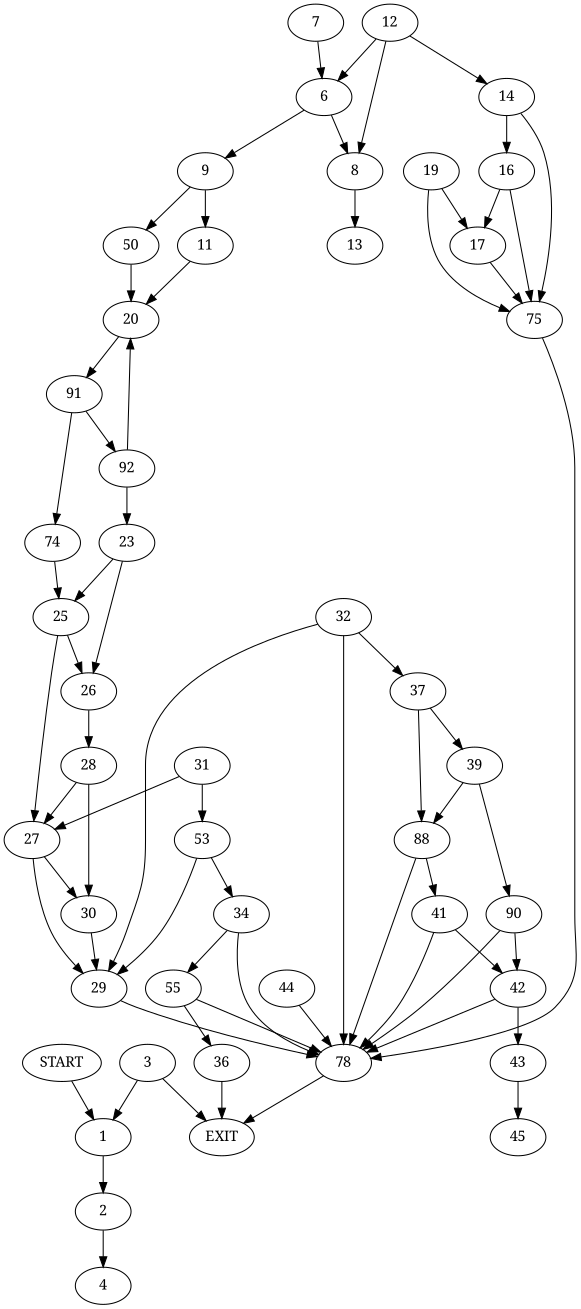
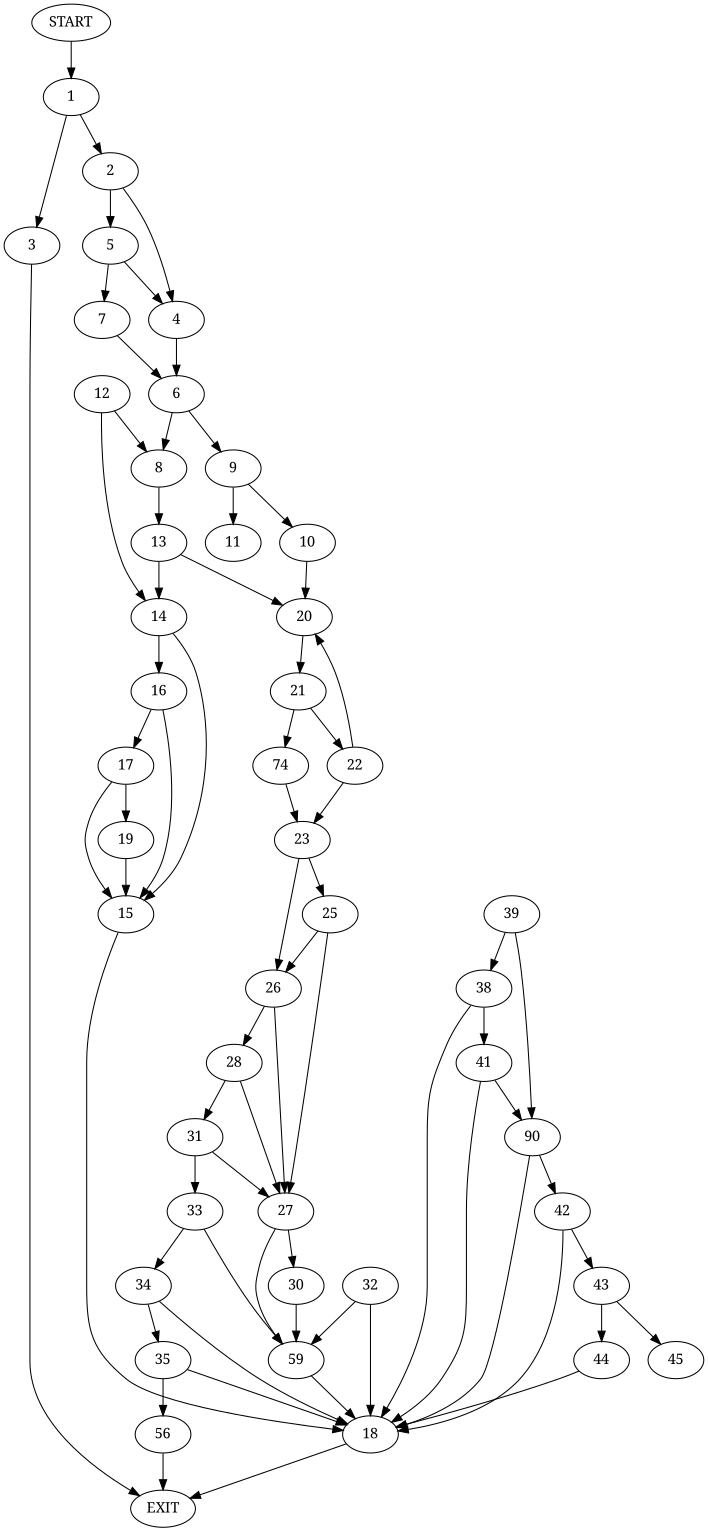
edge "12" -> "6": now "4" -> "6"
edge "19" -> "17": reversed
node "5": added
node "50": label "50" -> "10"
edge "11" -> "20": now "13" -> "20"
node "75": label "75" -> "15"
node "91": label "91" -> "21"
node "92": label "92" -> "22"
edge "74" -> "25": now "74" -> "23"
edge "13" -> "14": added
node "37": removed
edge "28" -> "30": now "28" -> "31"
node "53": label "53" -> "33"
node "88": label "88" -> "38"
edge "41" -> "42": now "41" -> "90"
node "29": label "29" -> "59"
node "55": label "55" -> "35"
node "36": label "36" -> "56"
node "78": label "78" -> "18"
edge "26" -> "27": added
edge "3" -> "1": reversed
edge "43" -> "44": added
